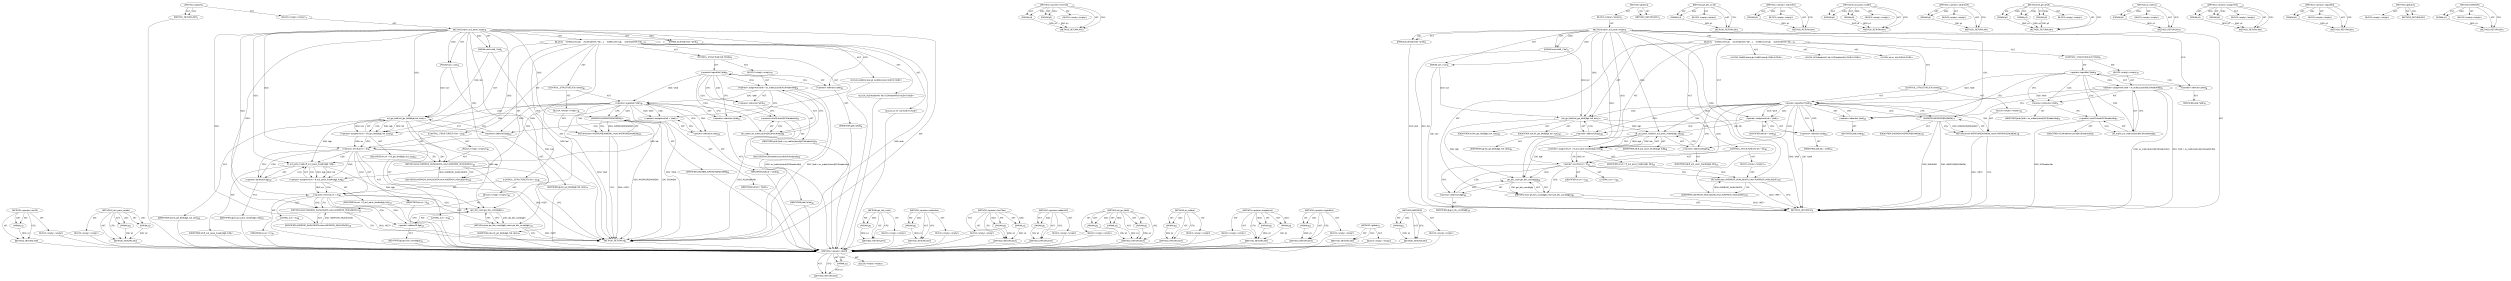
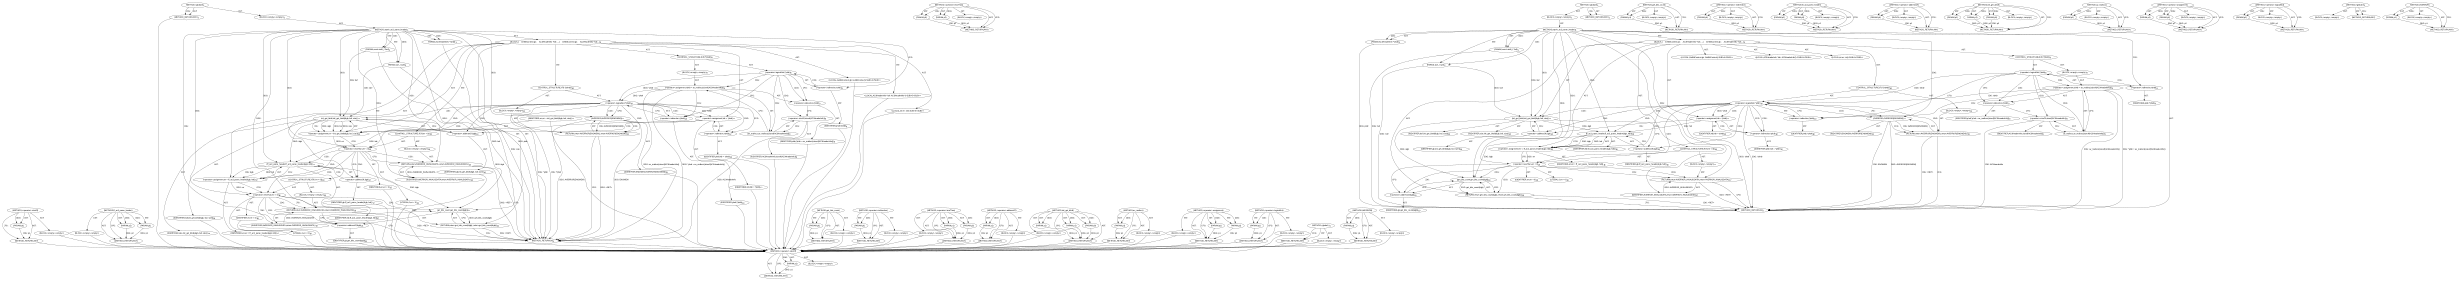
edge "(<operator>.assignment,err = init_get_bits8(&gb, buf, size))" -> "(IDENTIFIER,err,err = init_get_bits8(&gb, buf, size))": reversed
